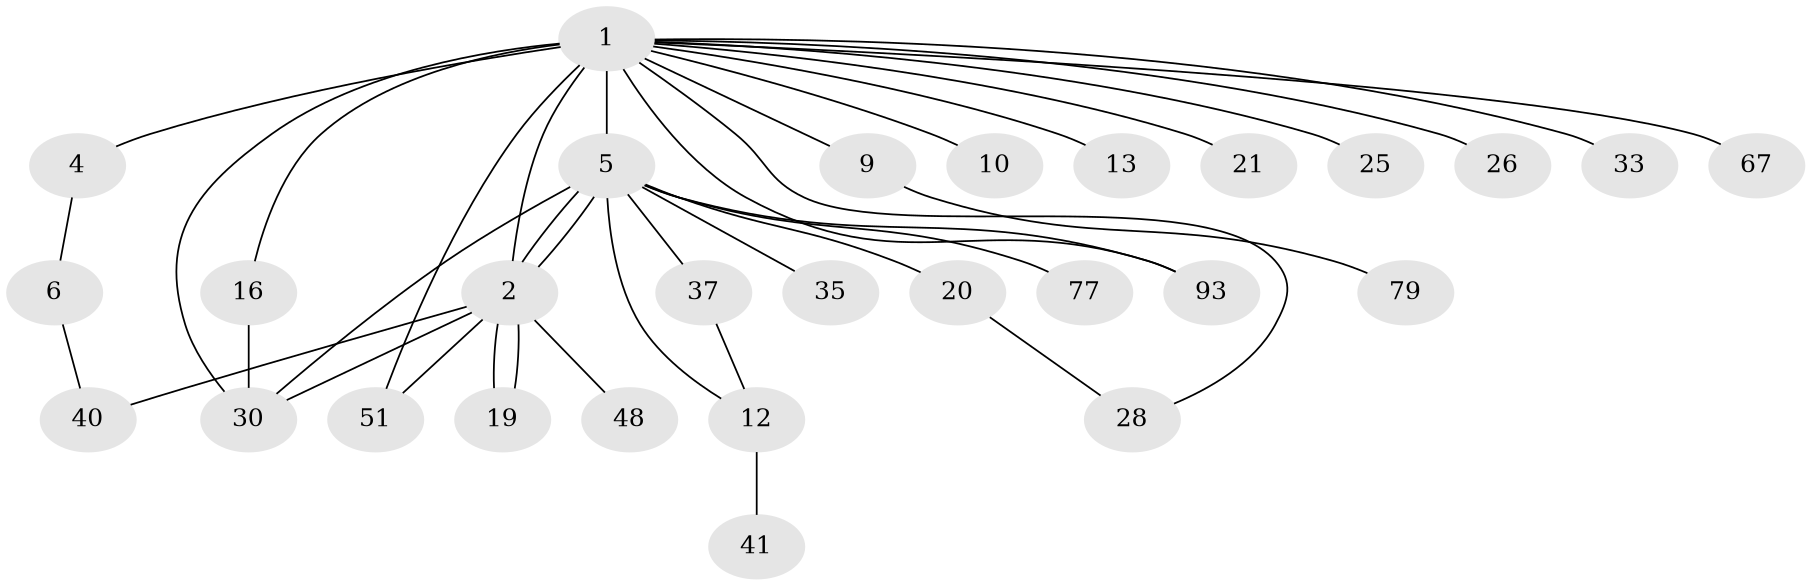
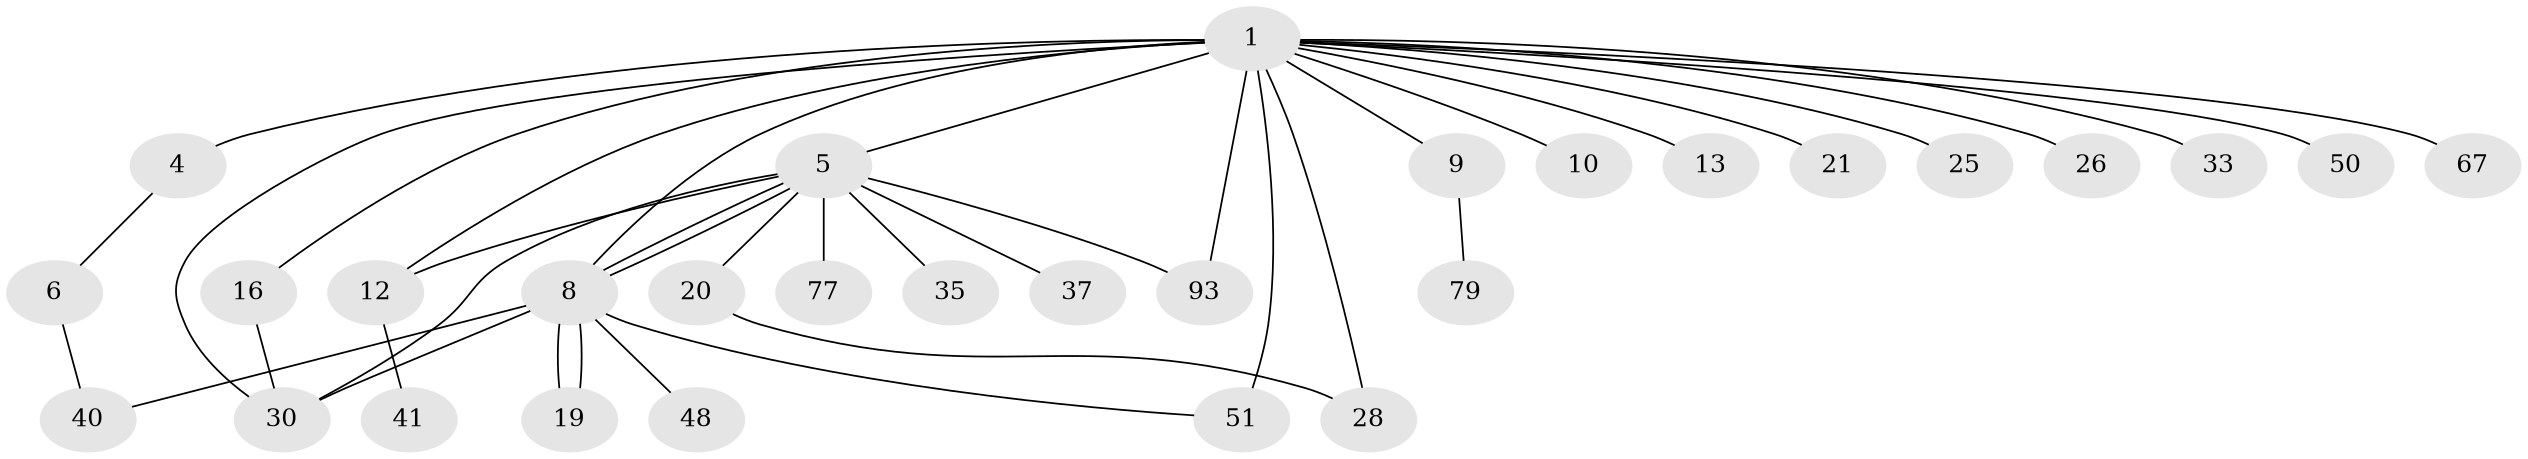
node "50": added
node "2": label "2" -> "8"
edge "37" -- "12": now "1" -- "12"
